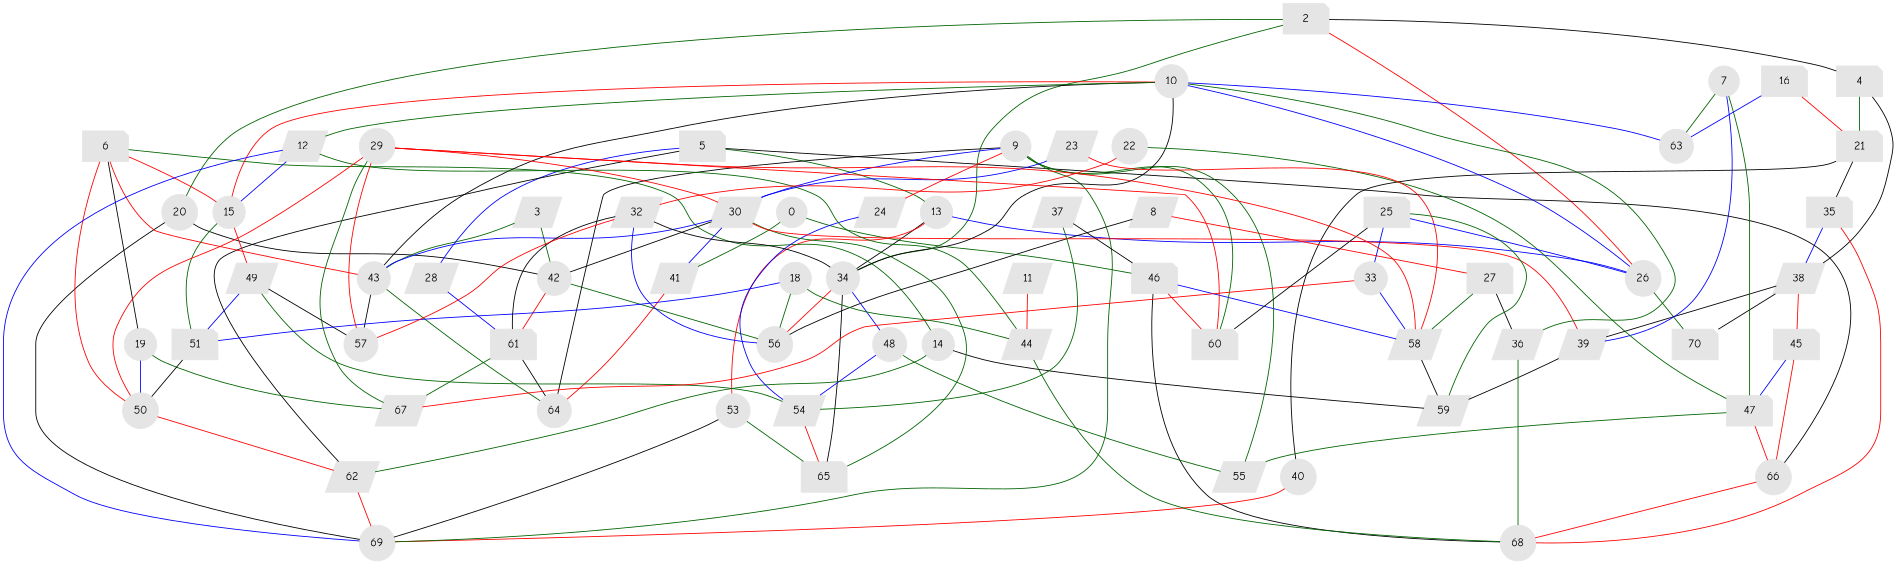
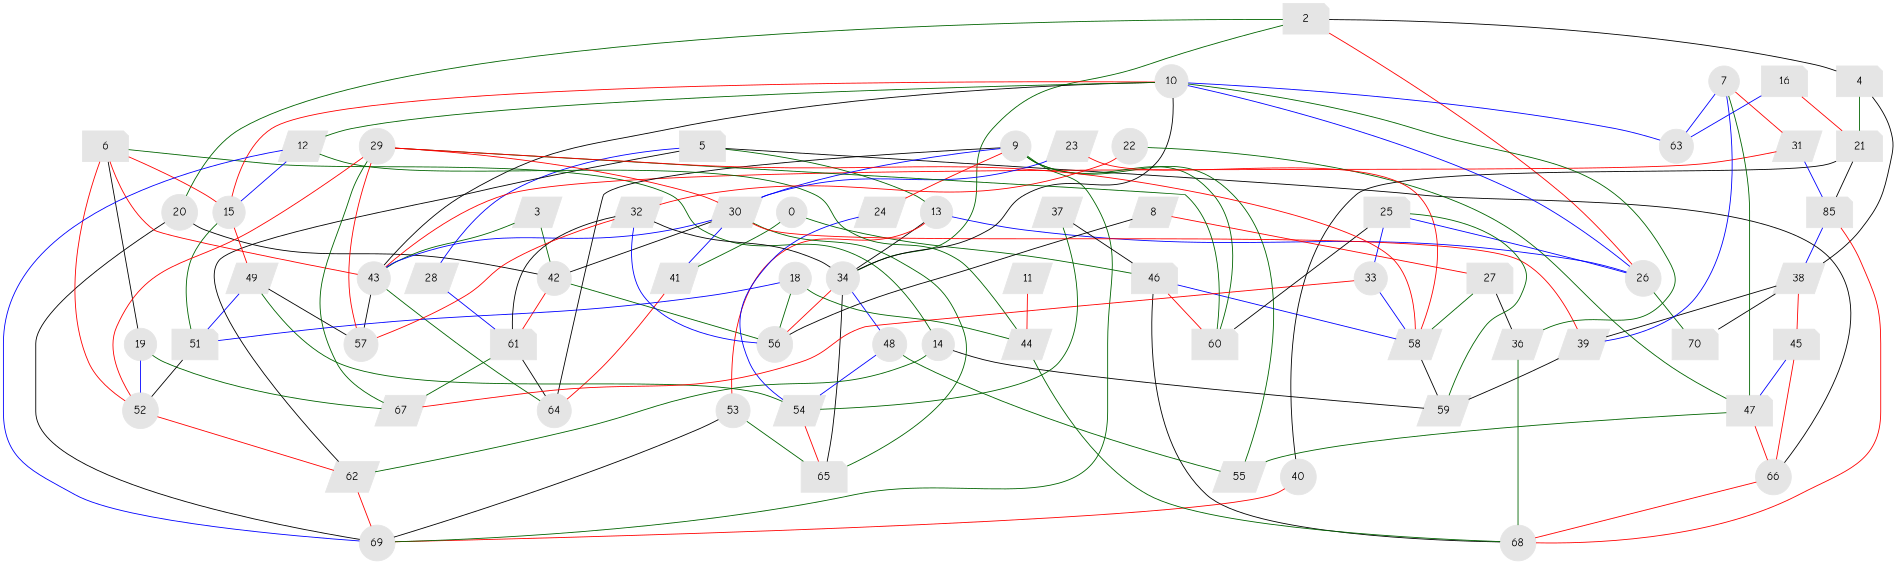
edge "7" -- "63": color darkgreen -> blue
node "31": added
edge "29" -- "60": color red -> darkgreen
node "35": label "35" -> "85"
node "50": label "50" -> "52"
